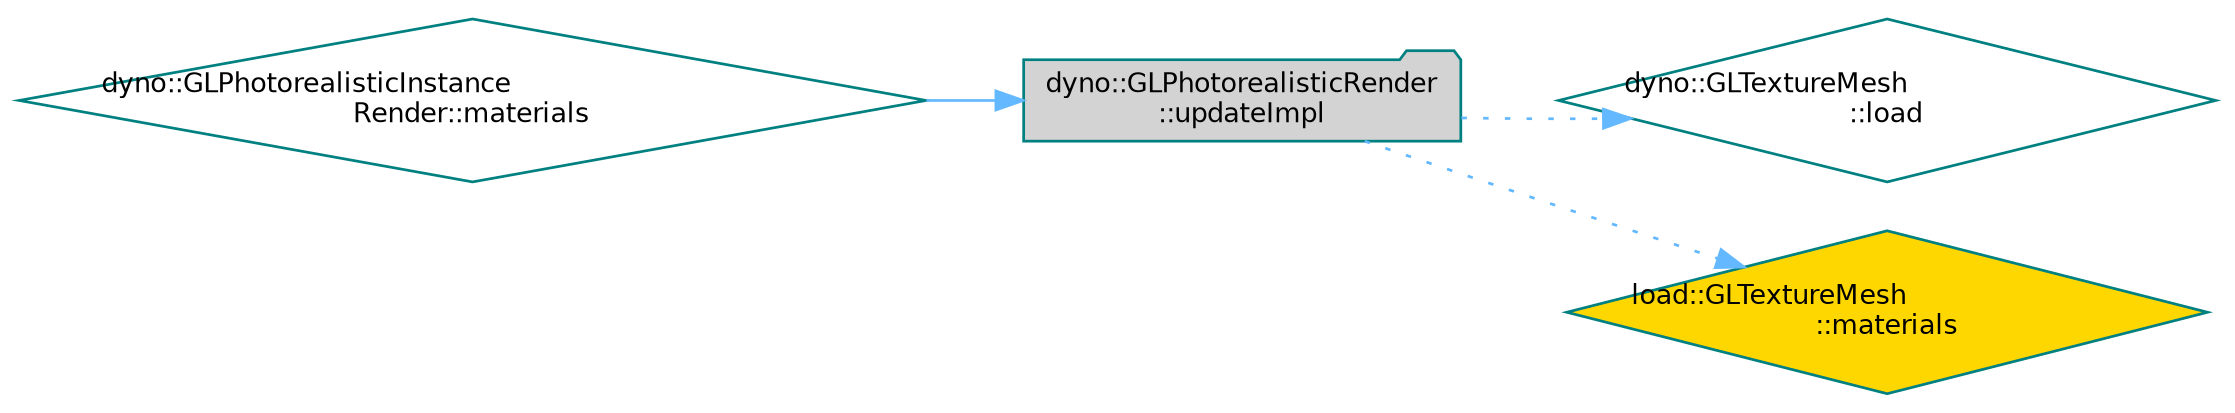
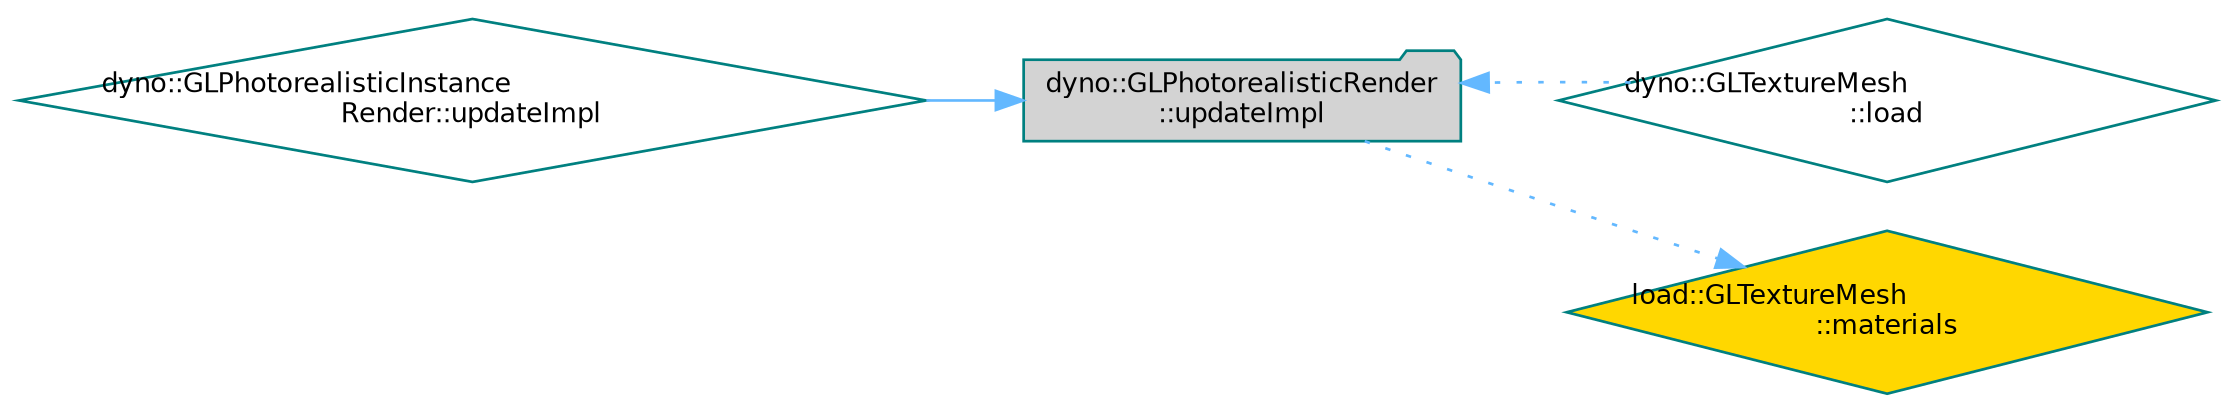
node "dyno::GLPhotorealisticInstance Render::materials": label "dyno::GLPhotorealisticInstance Render::materials" -> "dyno::GLPhotorealisticInstance Render::updateImpl"
edge "dyno::GLPhotorealisticRender ::updateImpl" -> "dyno::GLTextureMesh ::load": reversed
